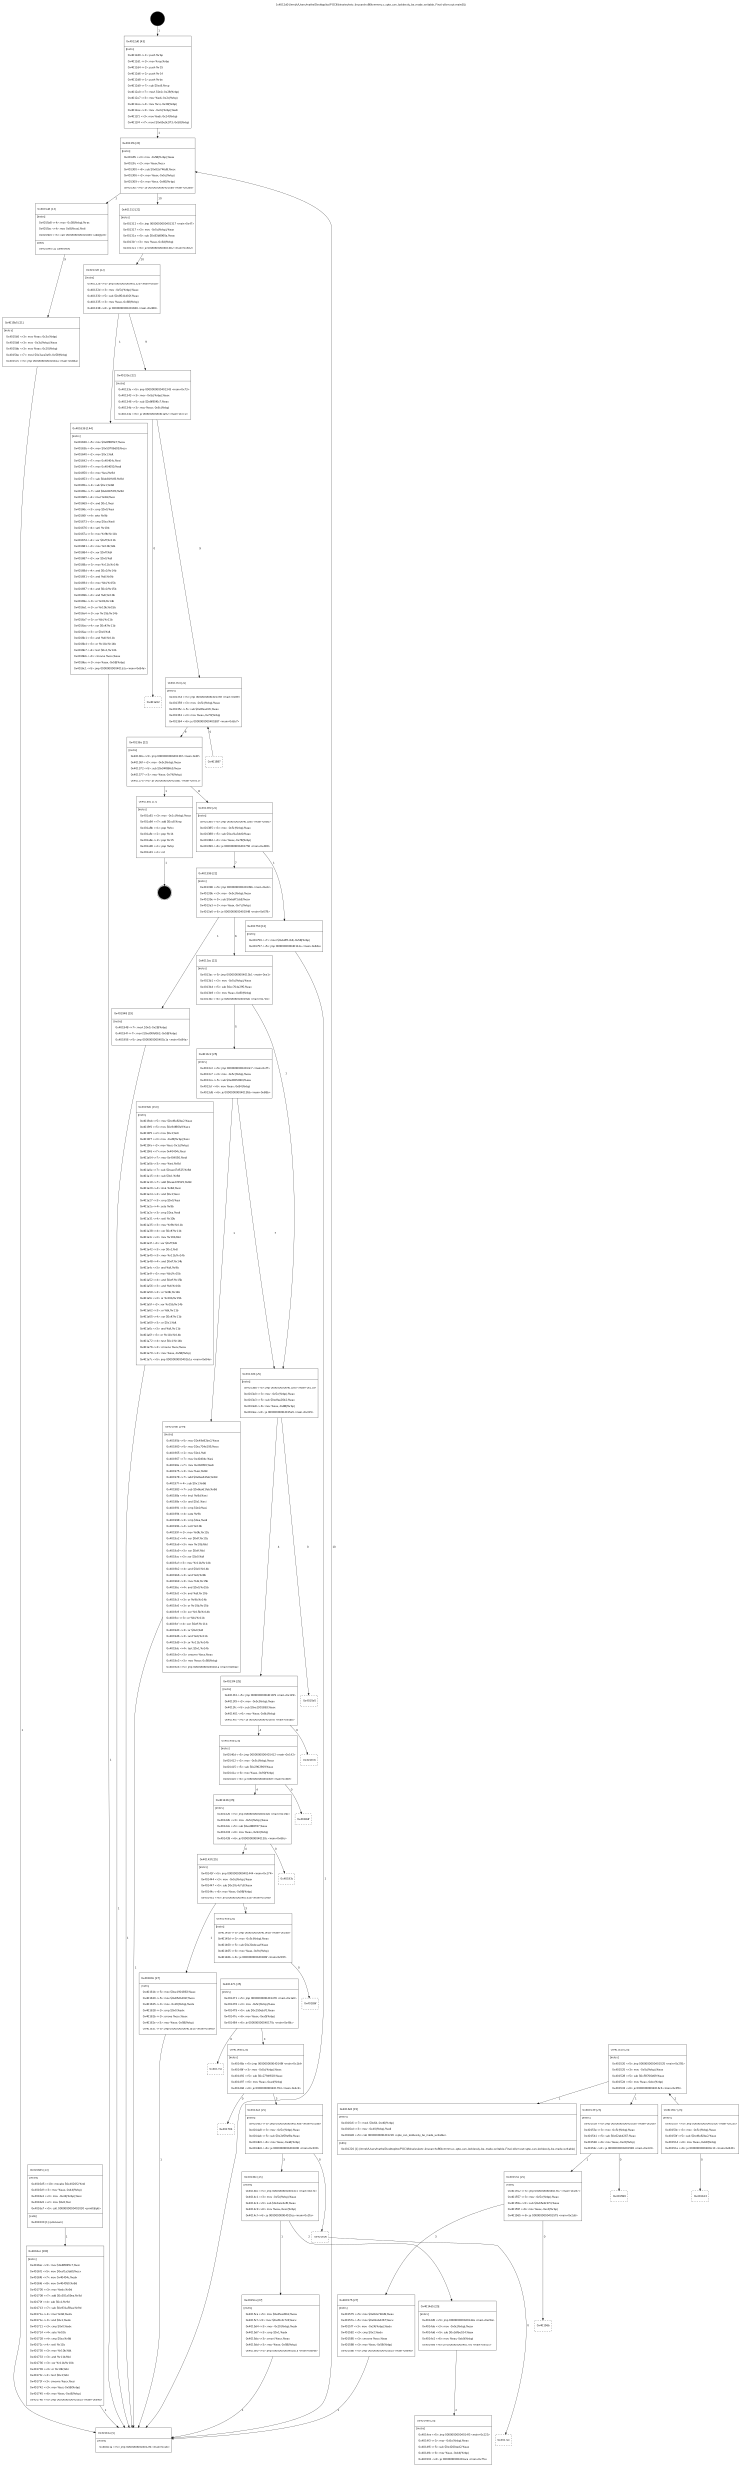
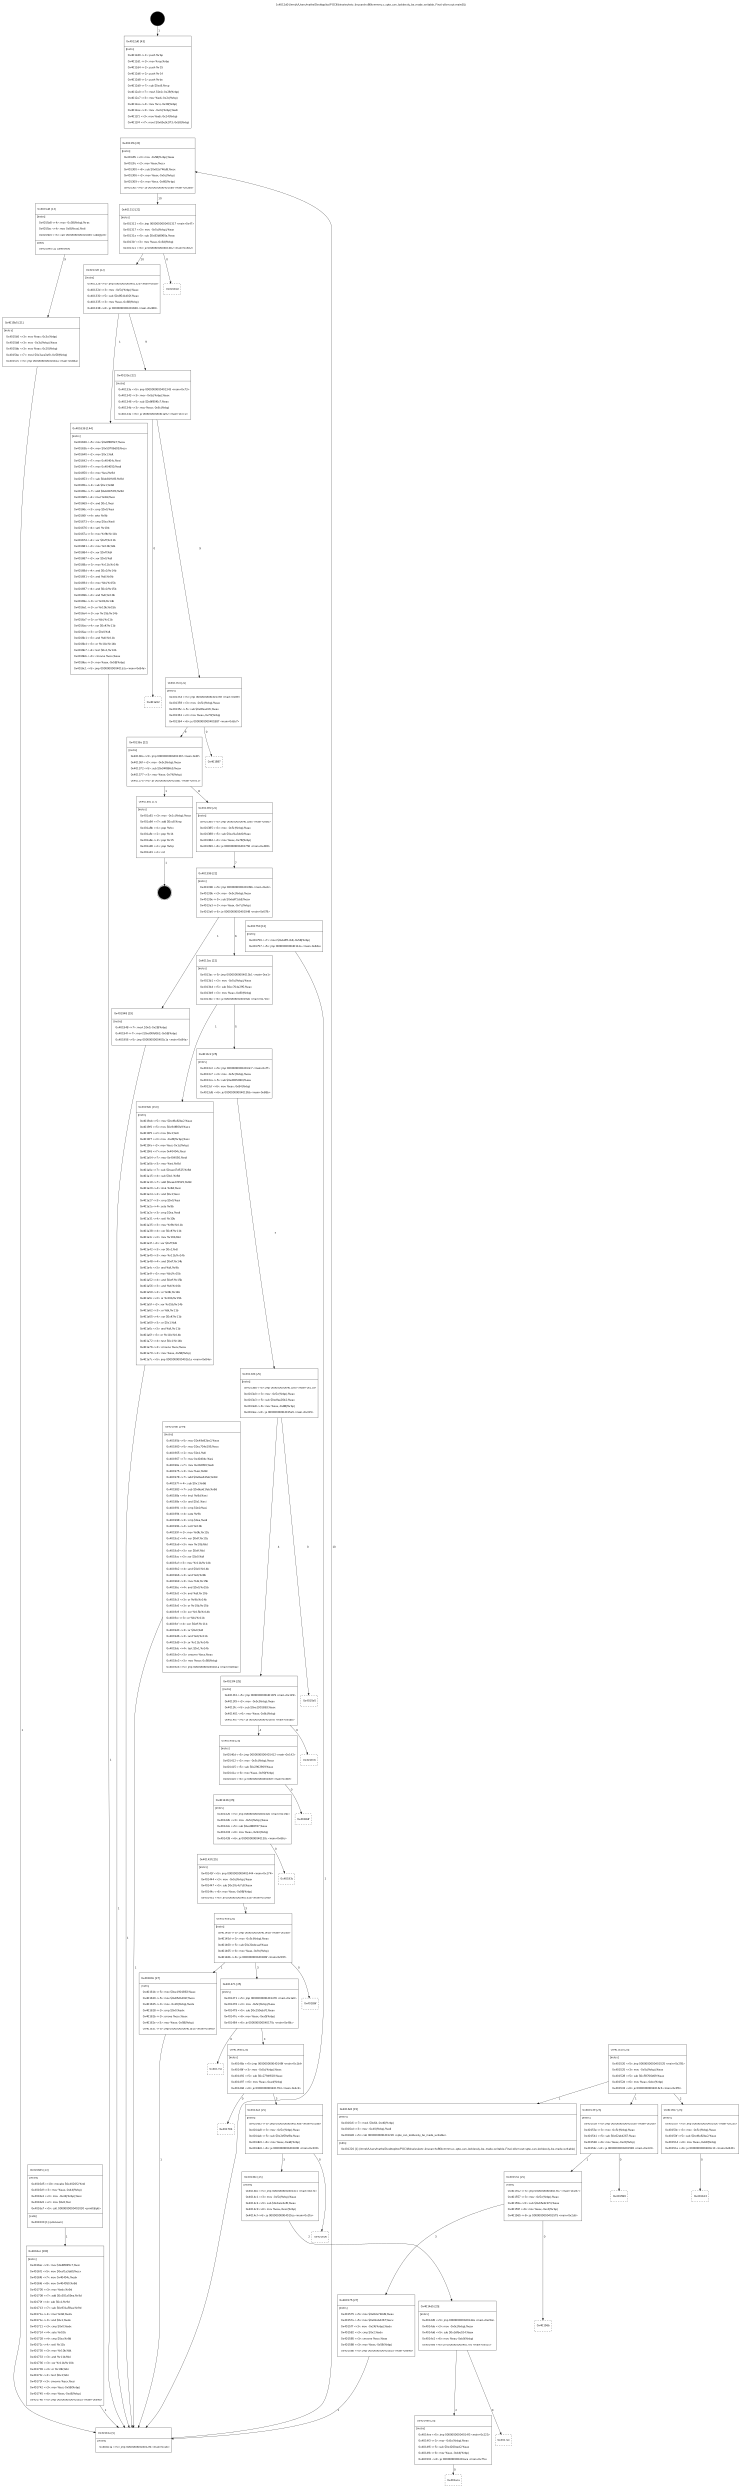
edge "0x4012d0 [43]" -> "0x4012fb [23]": removed, label "1"
edge "0x4012fb [23]" -> "0x4015a8 [13]": removed, label "1"
node "0x401b02": added
edge "0x401887" -> "0x401354 [22]": reversed
edge "0x401380 [22]" -> "0x401750 [12]": removed, label "1"
edge "0x4013ac [22]" -> "0x4013db [25]": now "0x4013ac [22]" -> "0x4019eb [150]"
edge "0x4013c2 [25]" -> "0x40195b [144]": removed, label "1"
edge "0x40140d [25]" -> "0x401426 [25]": removed, label "4"
edge "0x401426 [25]" -> "0x40143f [25]": removed, label "4"
edge "0x40143f [25]" -> "0x40161b [27]": now "0x401458 [25]" -> "0x40161b [27]"
edge "0x401458 [25]" -> "0x401471 [25]": added, label "3"
edge "0x401507 [25]" -> "0x401520 [25]": reversed
edge "0x401600" -> "0x4017ec": now "0x4014d5 [25]" -> "0x4017ec"
node "0x4015ca [27]": removed
node "0x401aca": added
